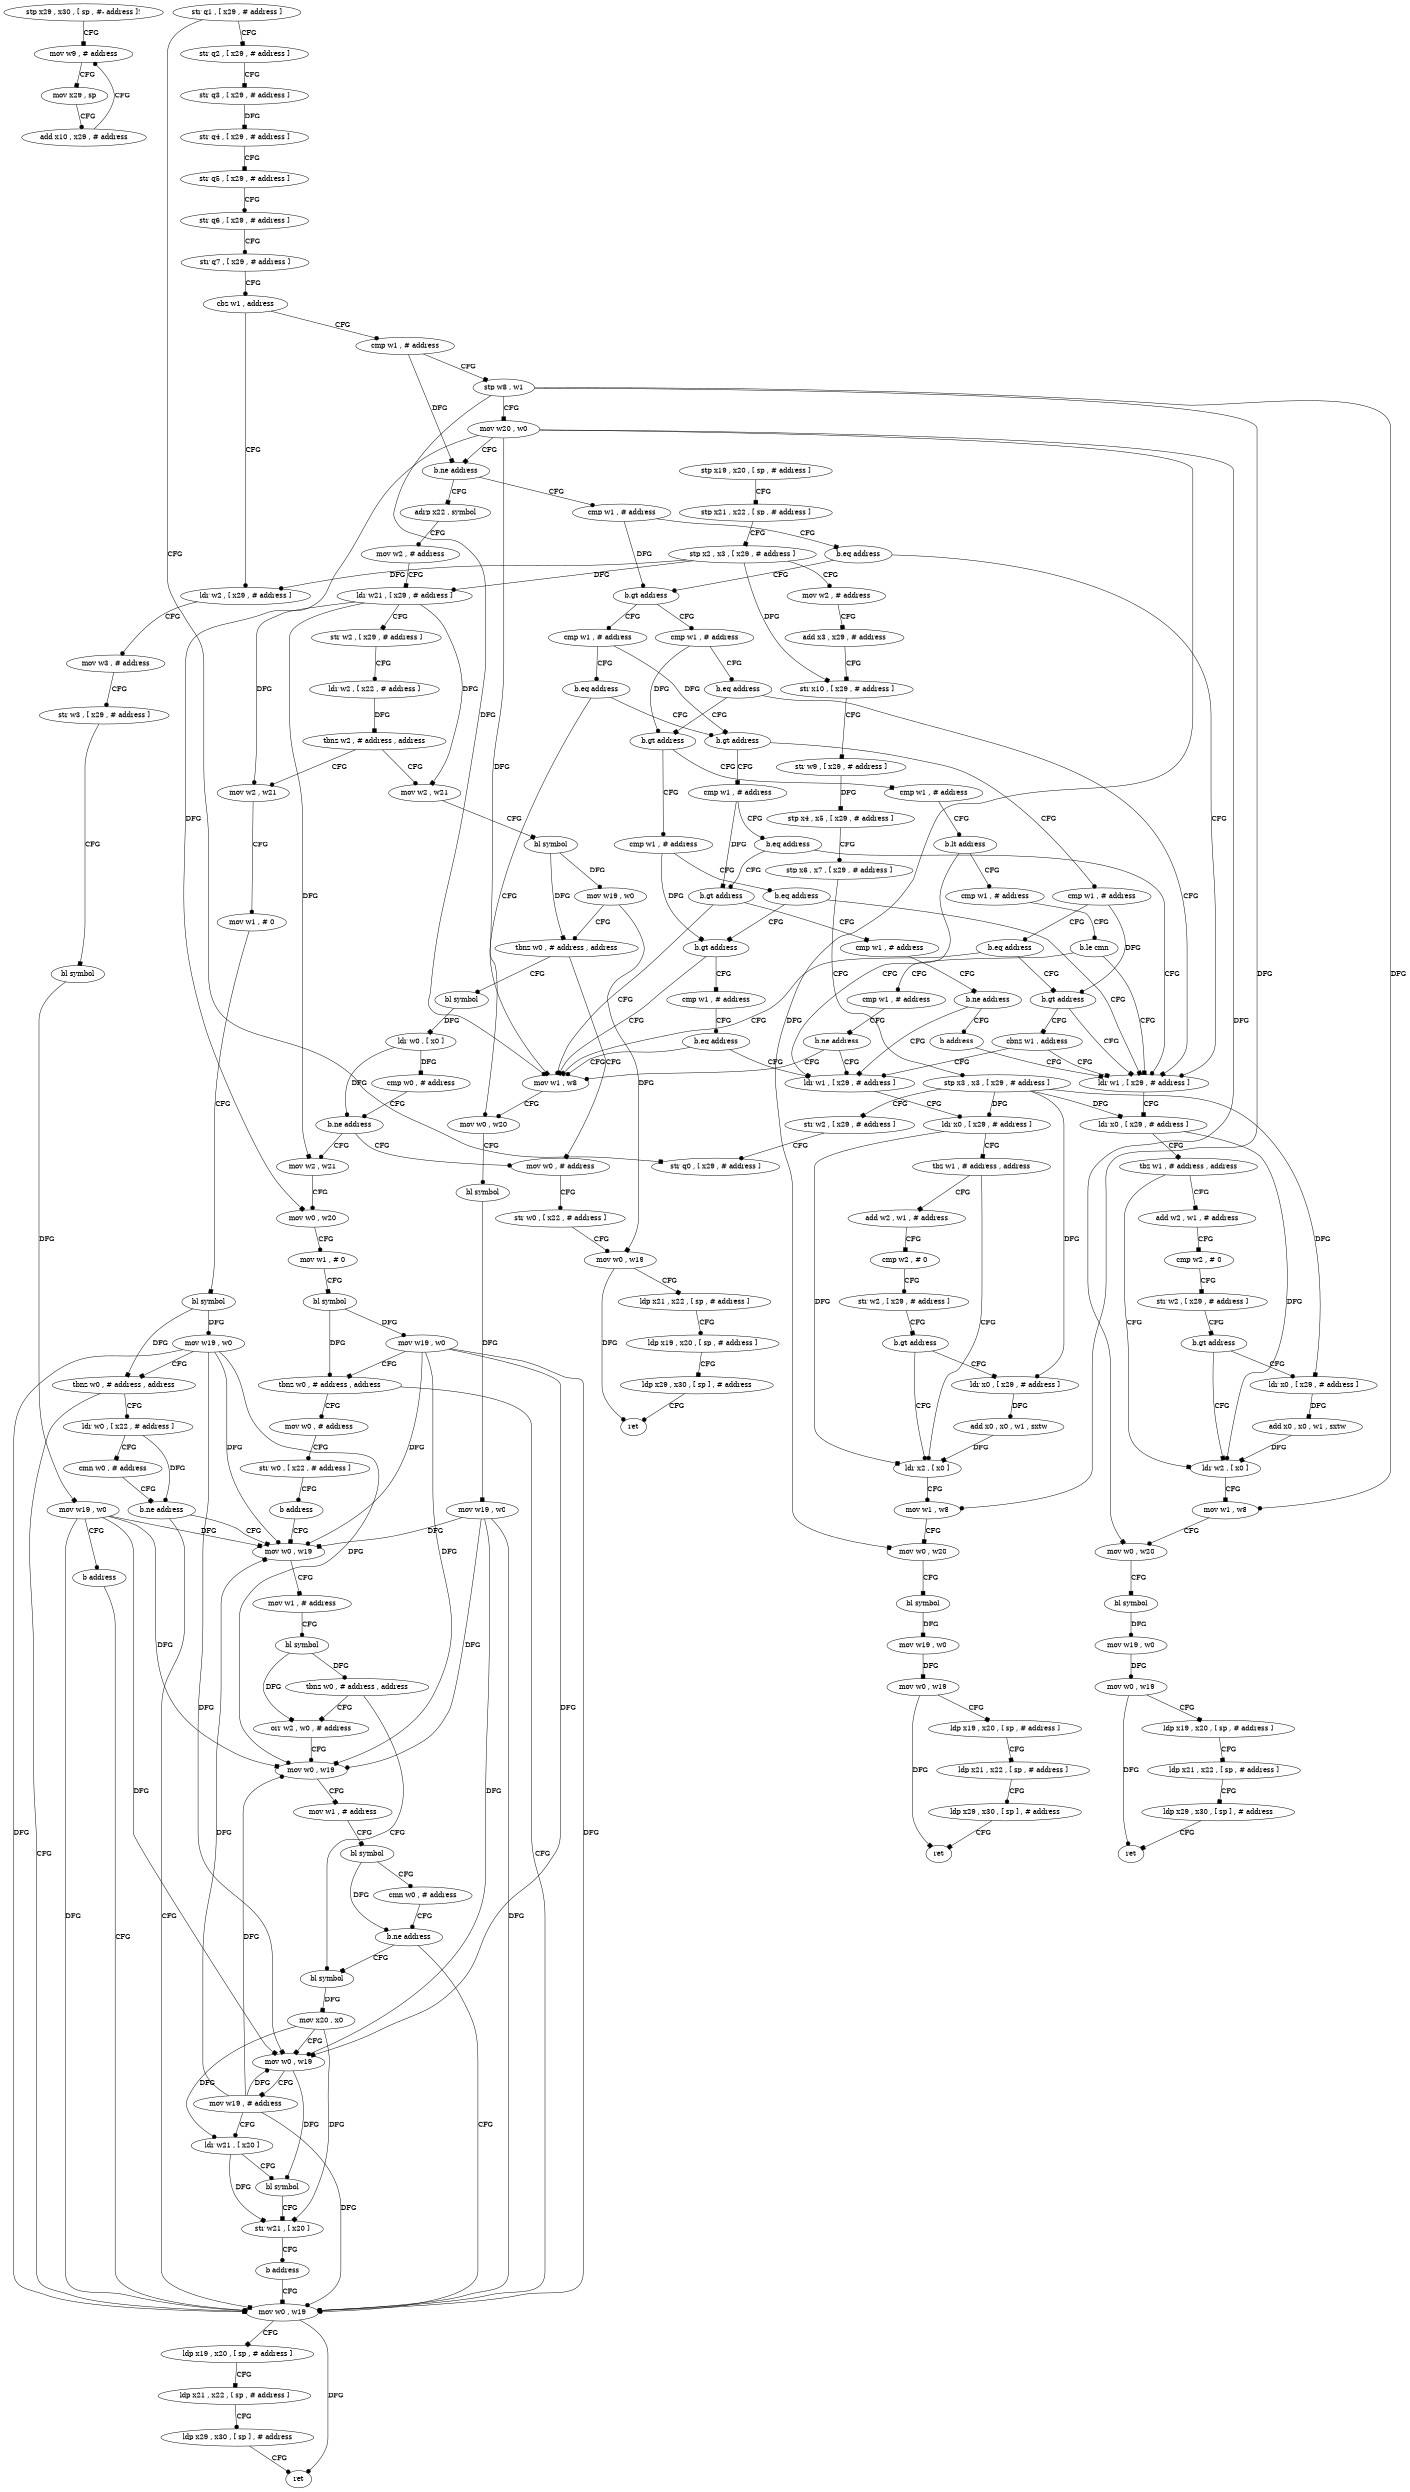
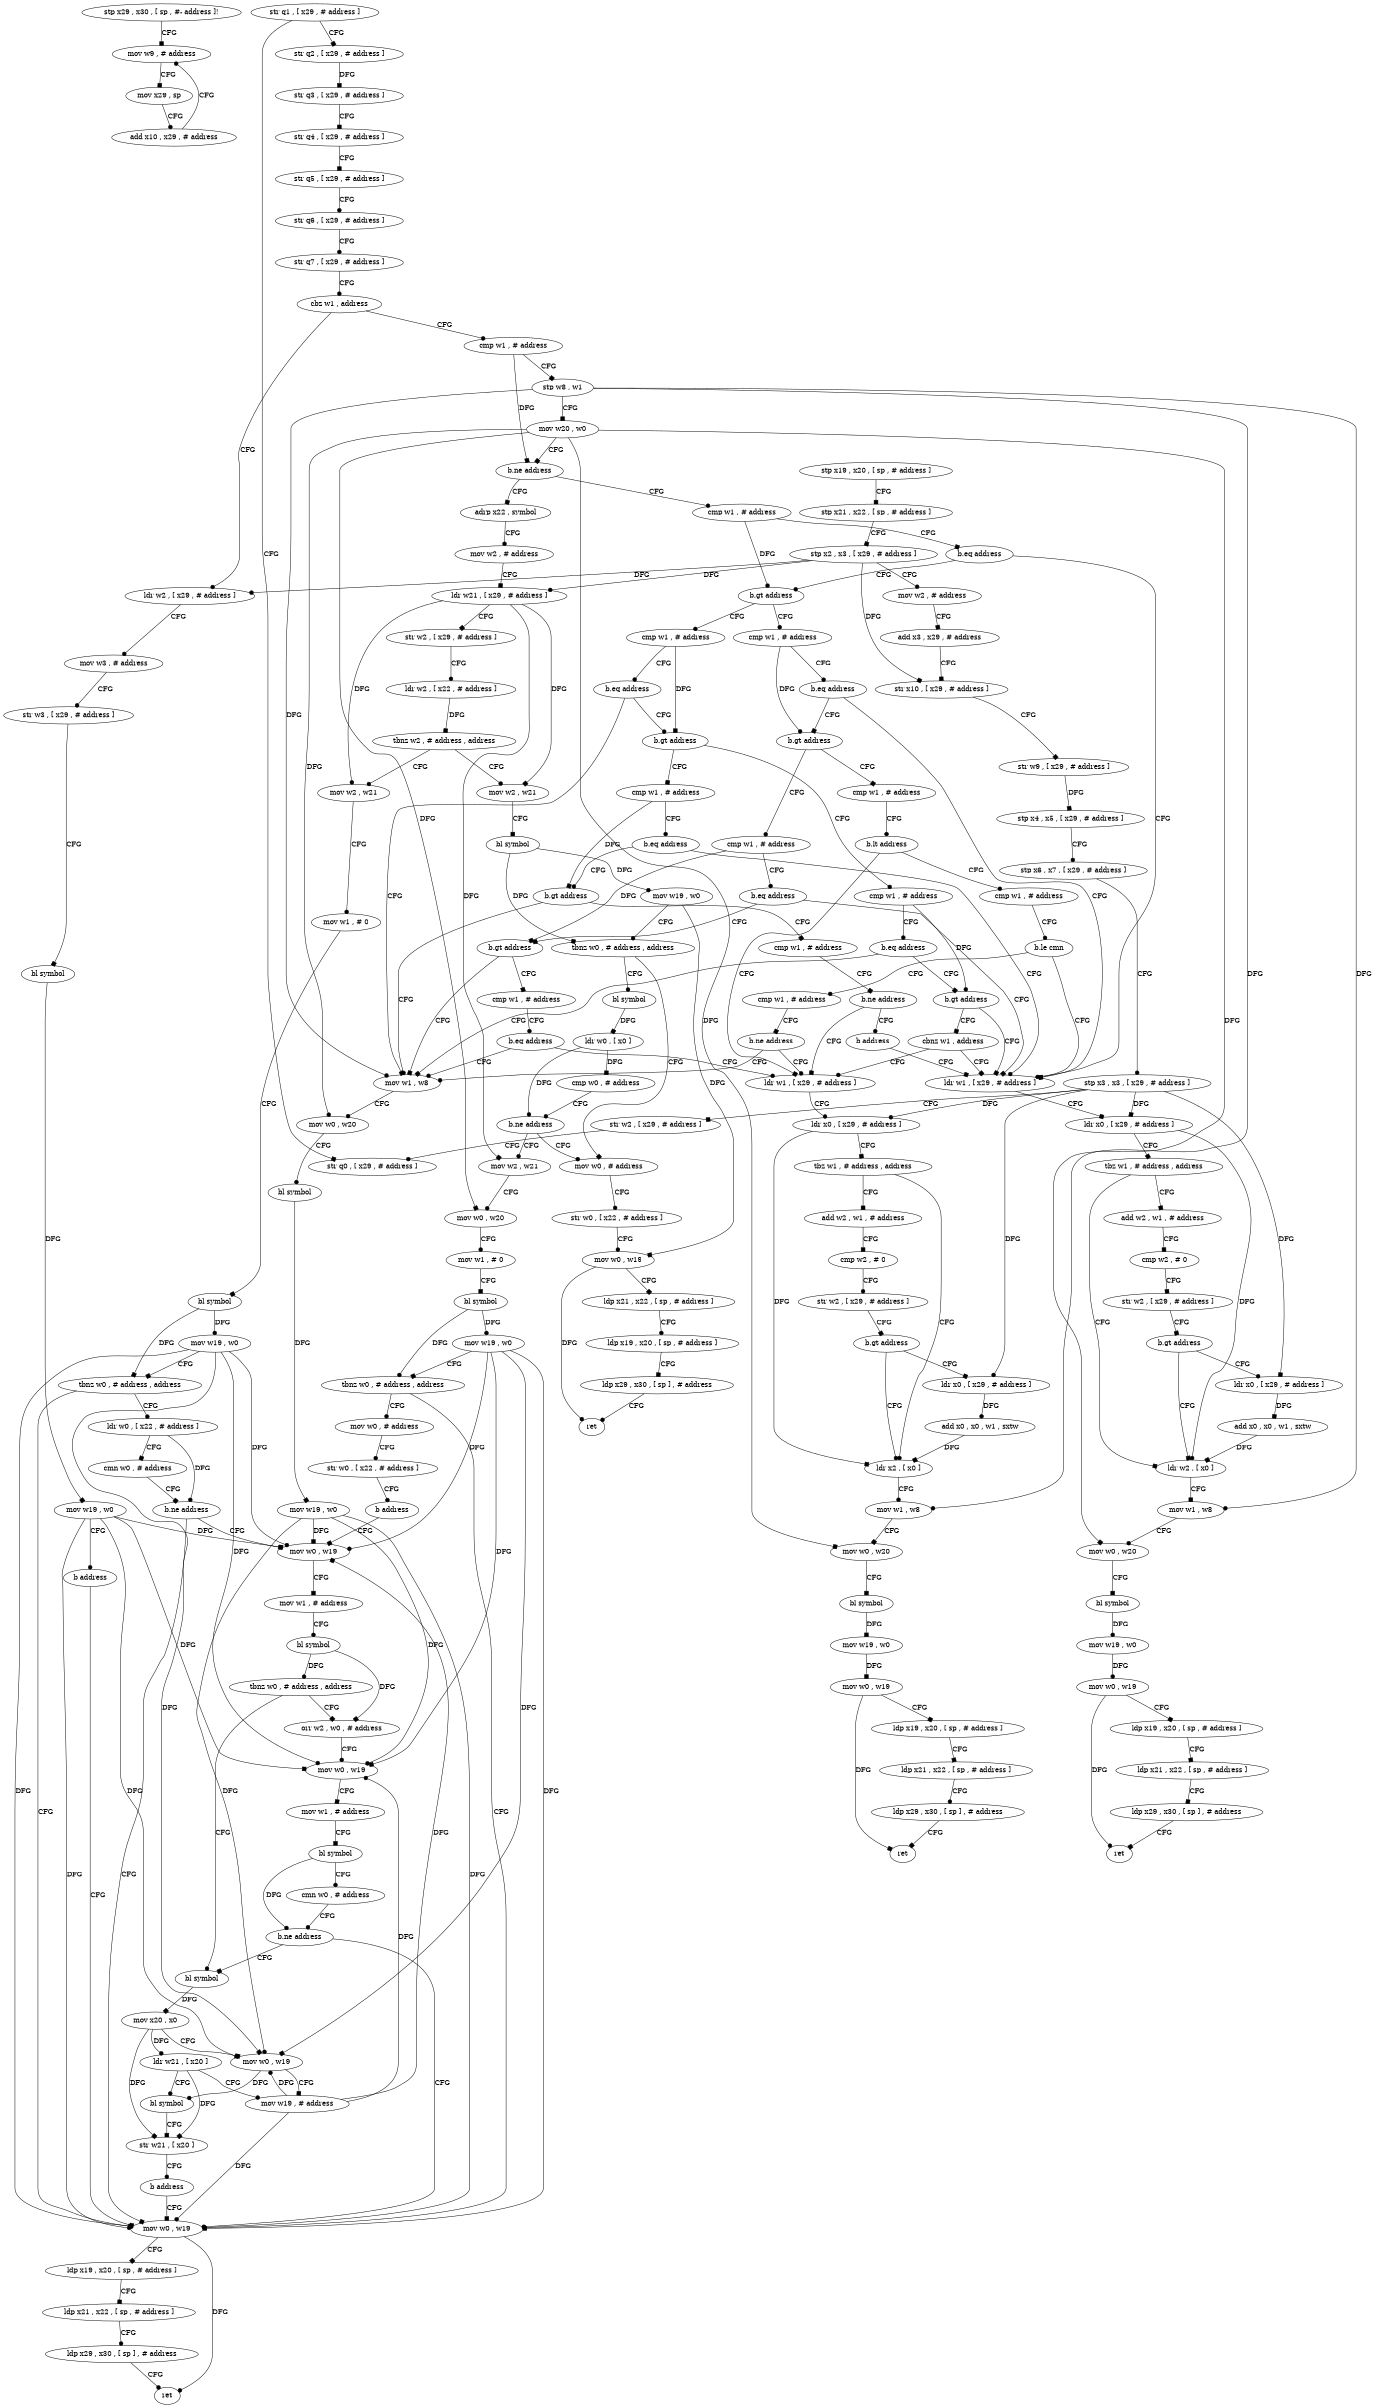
edge "str q2 , [ x29 , # address ]" -> "str q3 , [ x29 , # address ]": label "CFG" -> "DFG"
edge "str q3 , [ x29 , # address ]" -> "str q4 , [ x29 , # address ]": label "DFG" -> "CFG"
edge "mov w19 , # address" -> "ldr w21 , [ x20 ]": reversed
